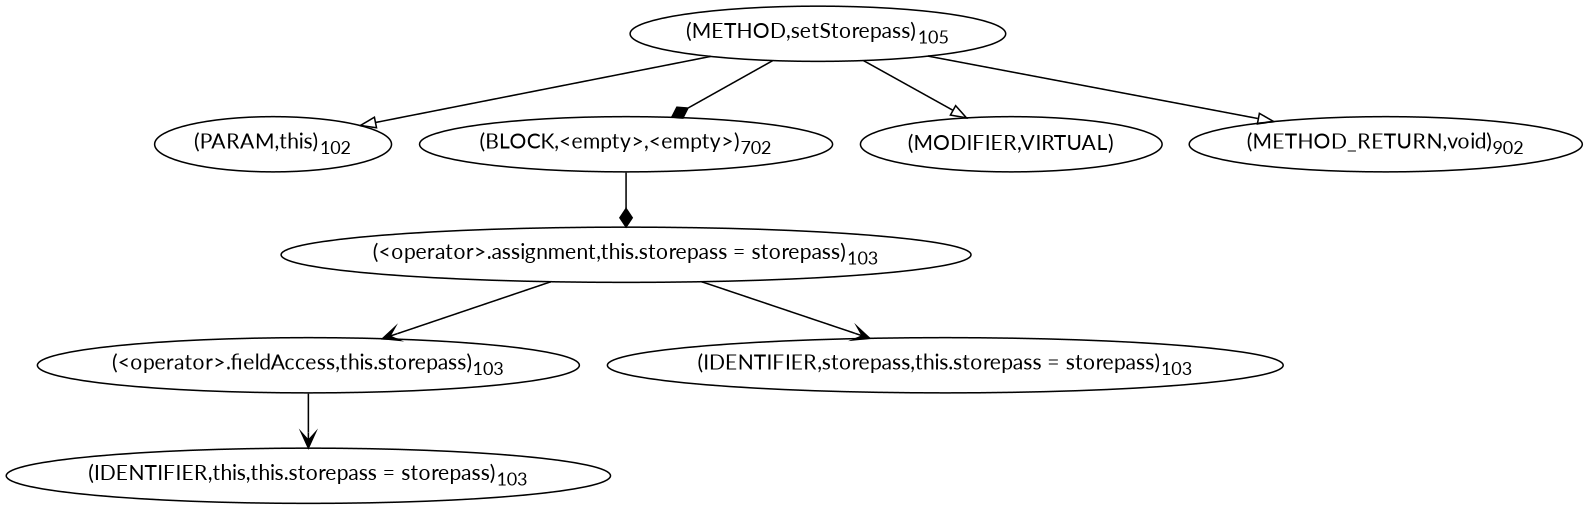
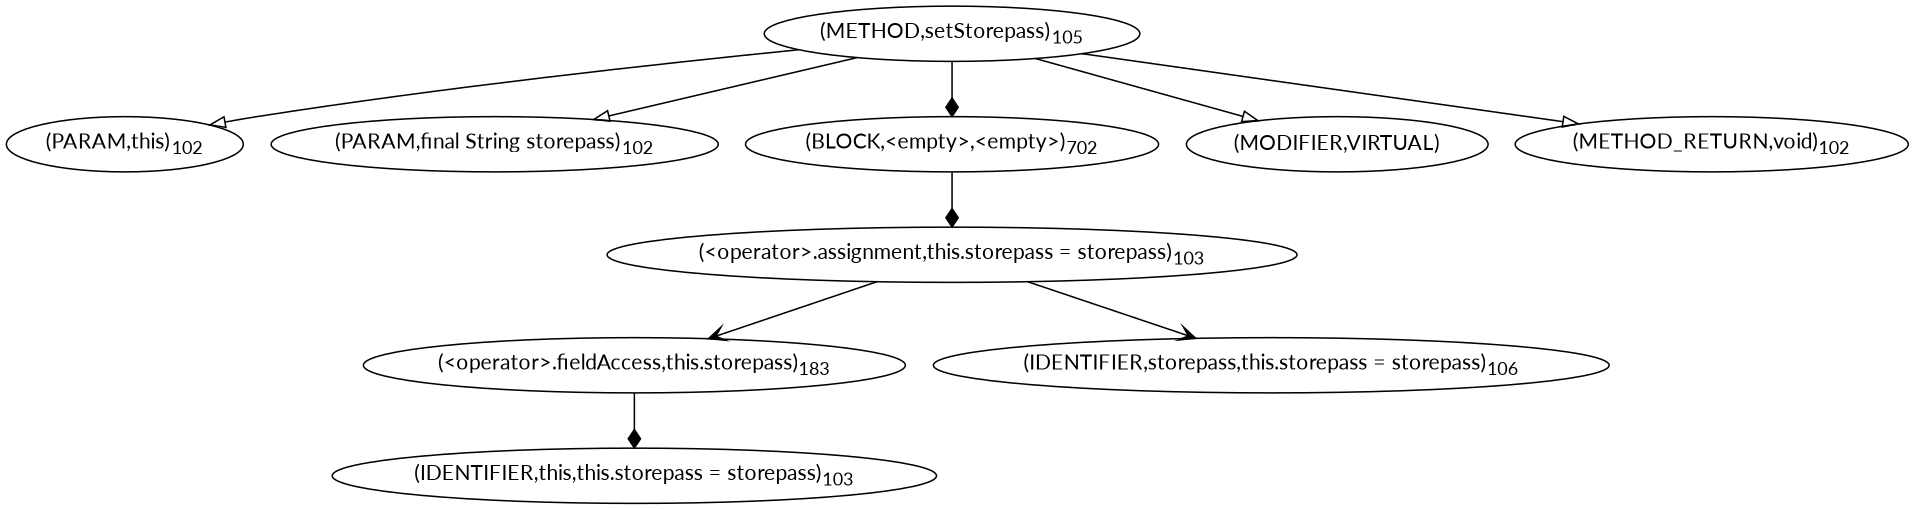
node "(METHOD_RETURN,void)": text "902" -> "102"
node "(PARAM,final String storepass)": added
node "(<operator>.fieldAccess,this.storepass)": text "103" -> "183"
node "(IDENTIFIER,storepass,this.storepass = storepass)": text "103" -> "106"
edge "(<operator>.fieldAccess,this.storepass)" -> "(IDENTIFIER,this,this.storepass = storepass)": arrowhead vee -> diamond
